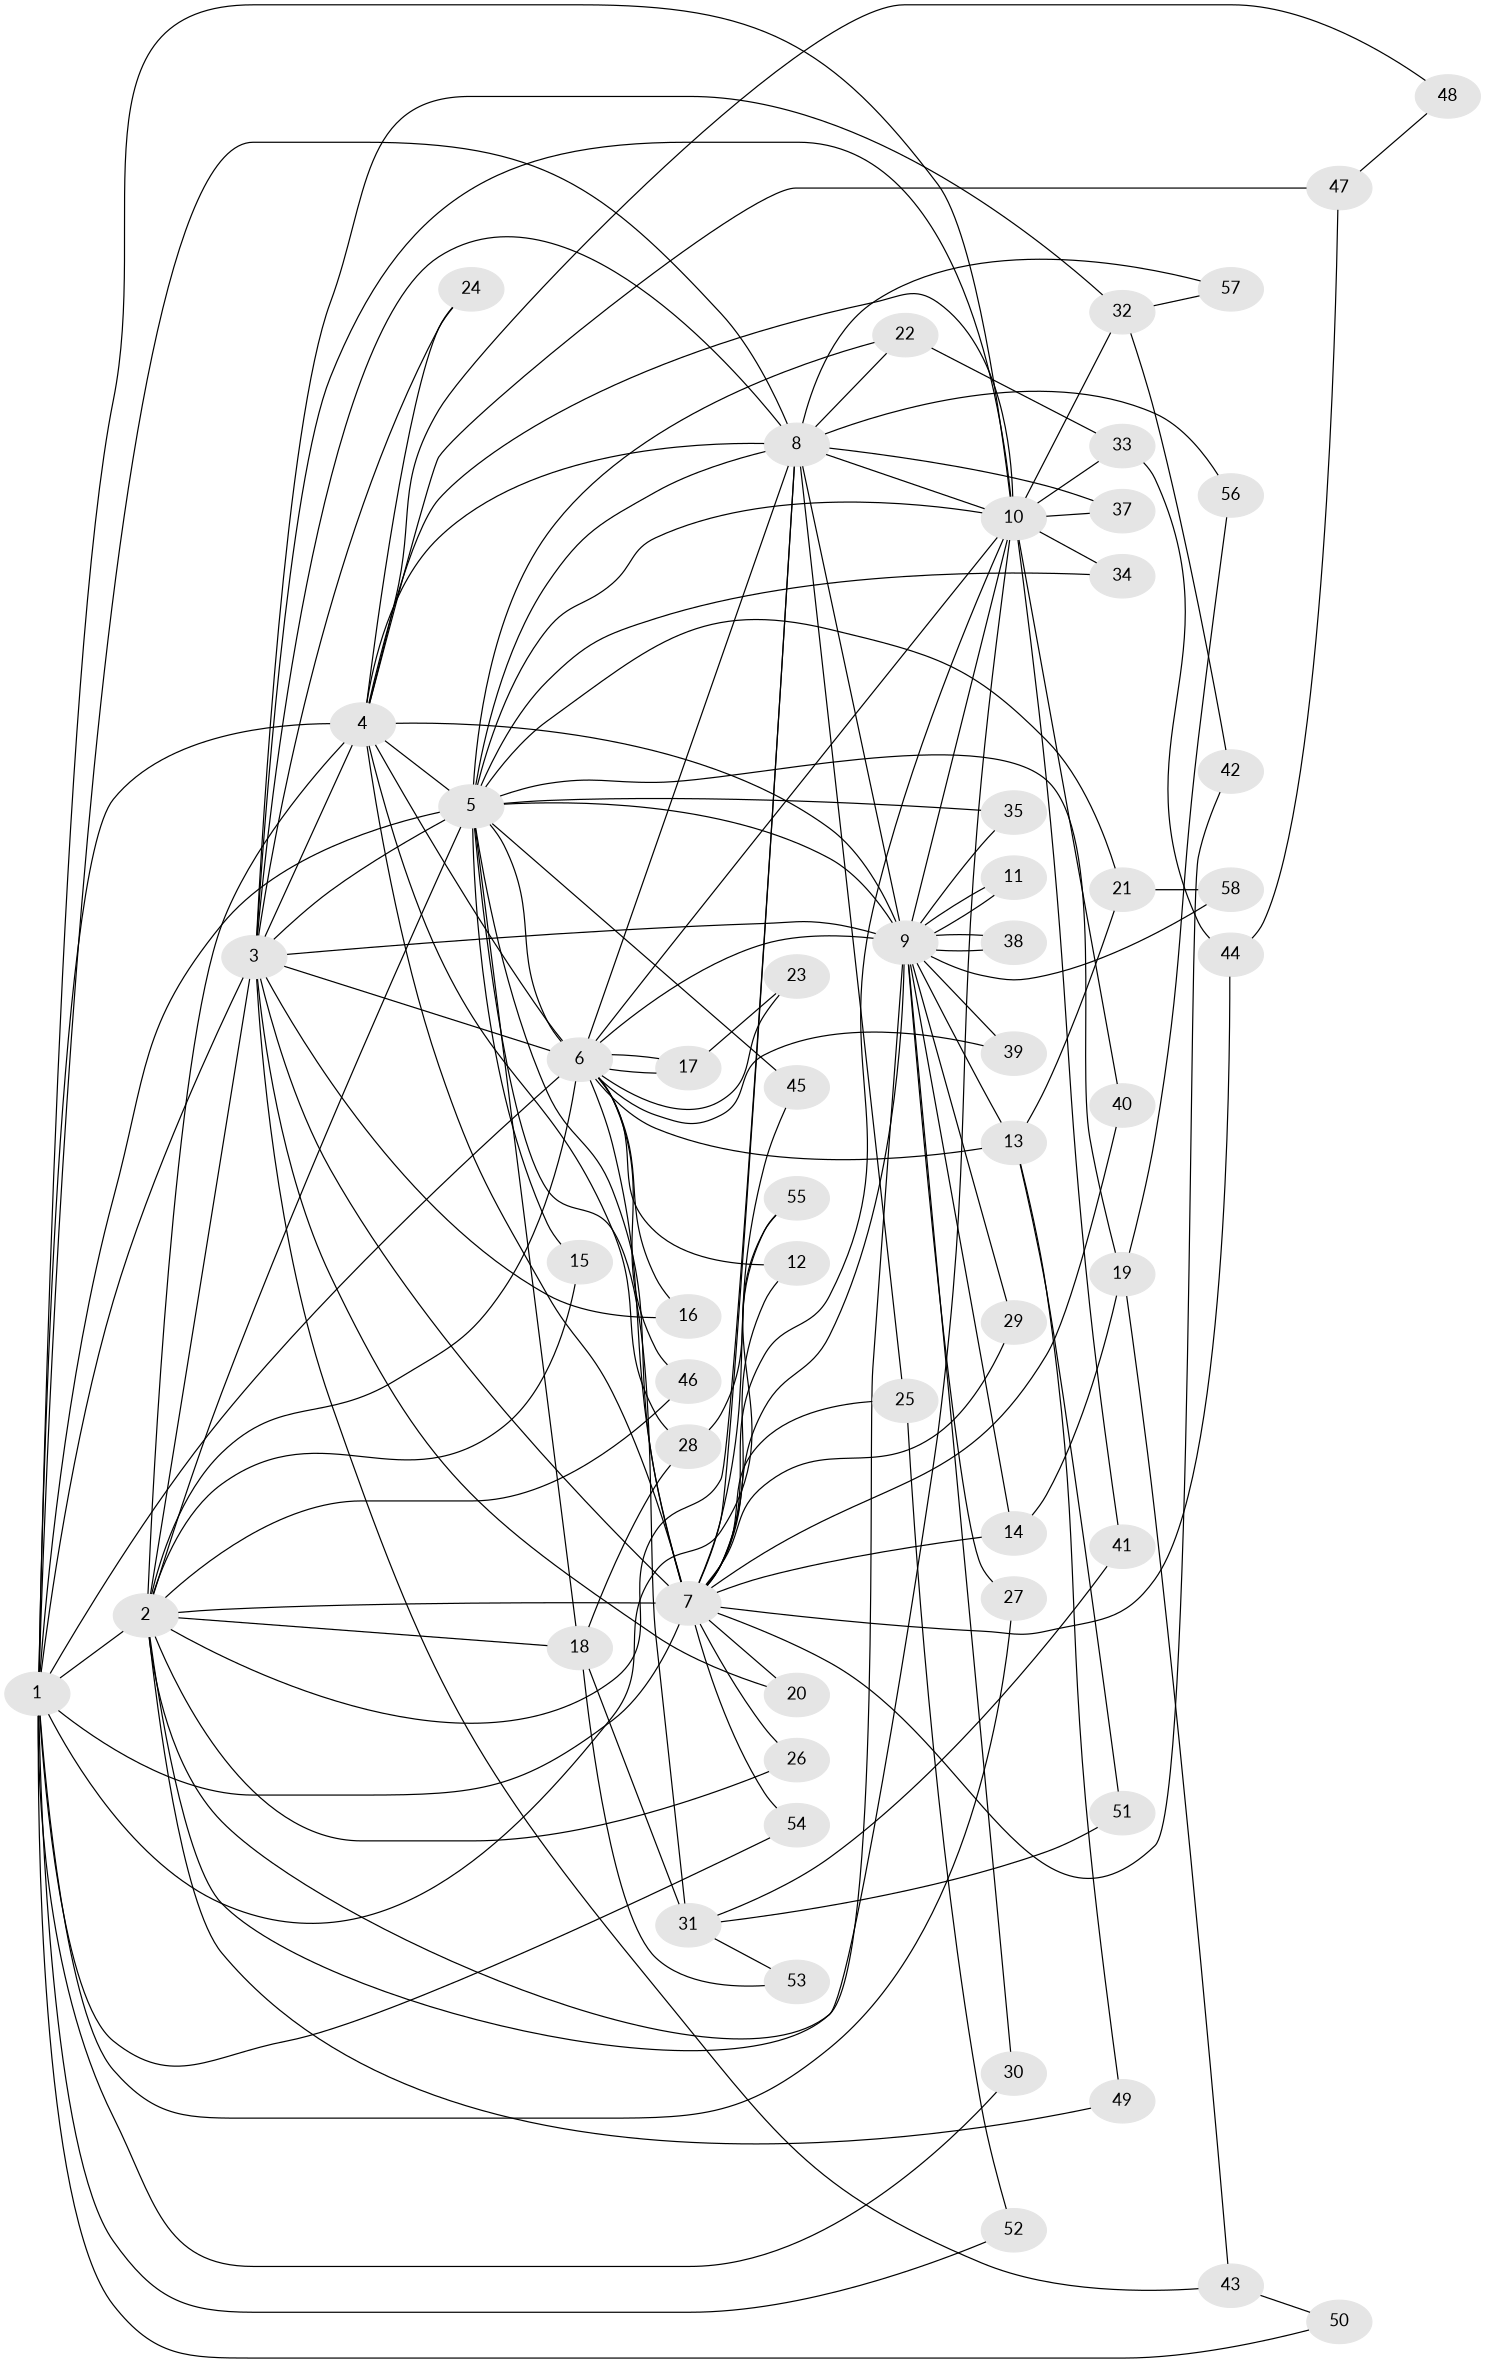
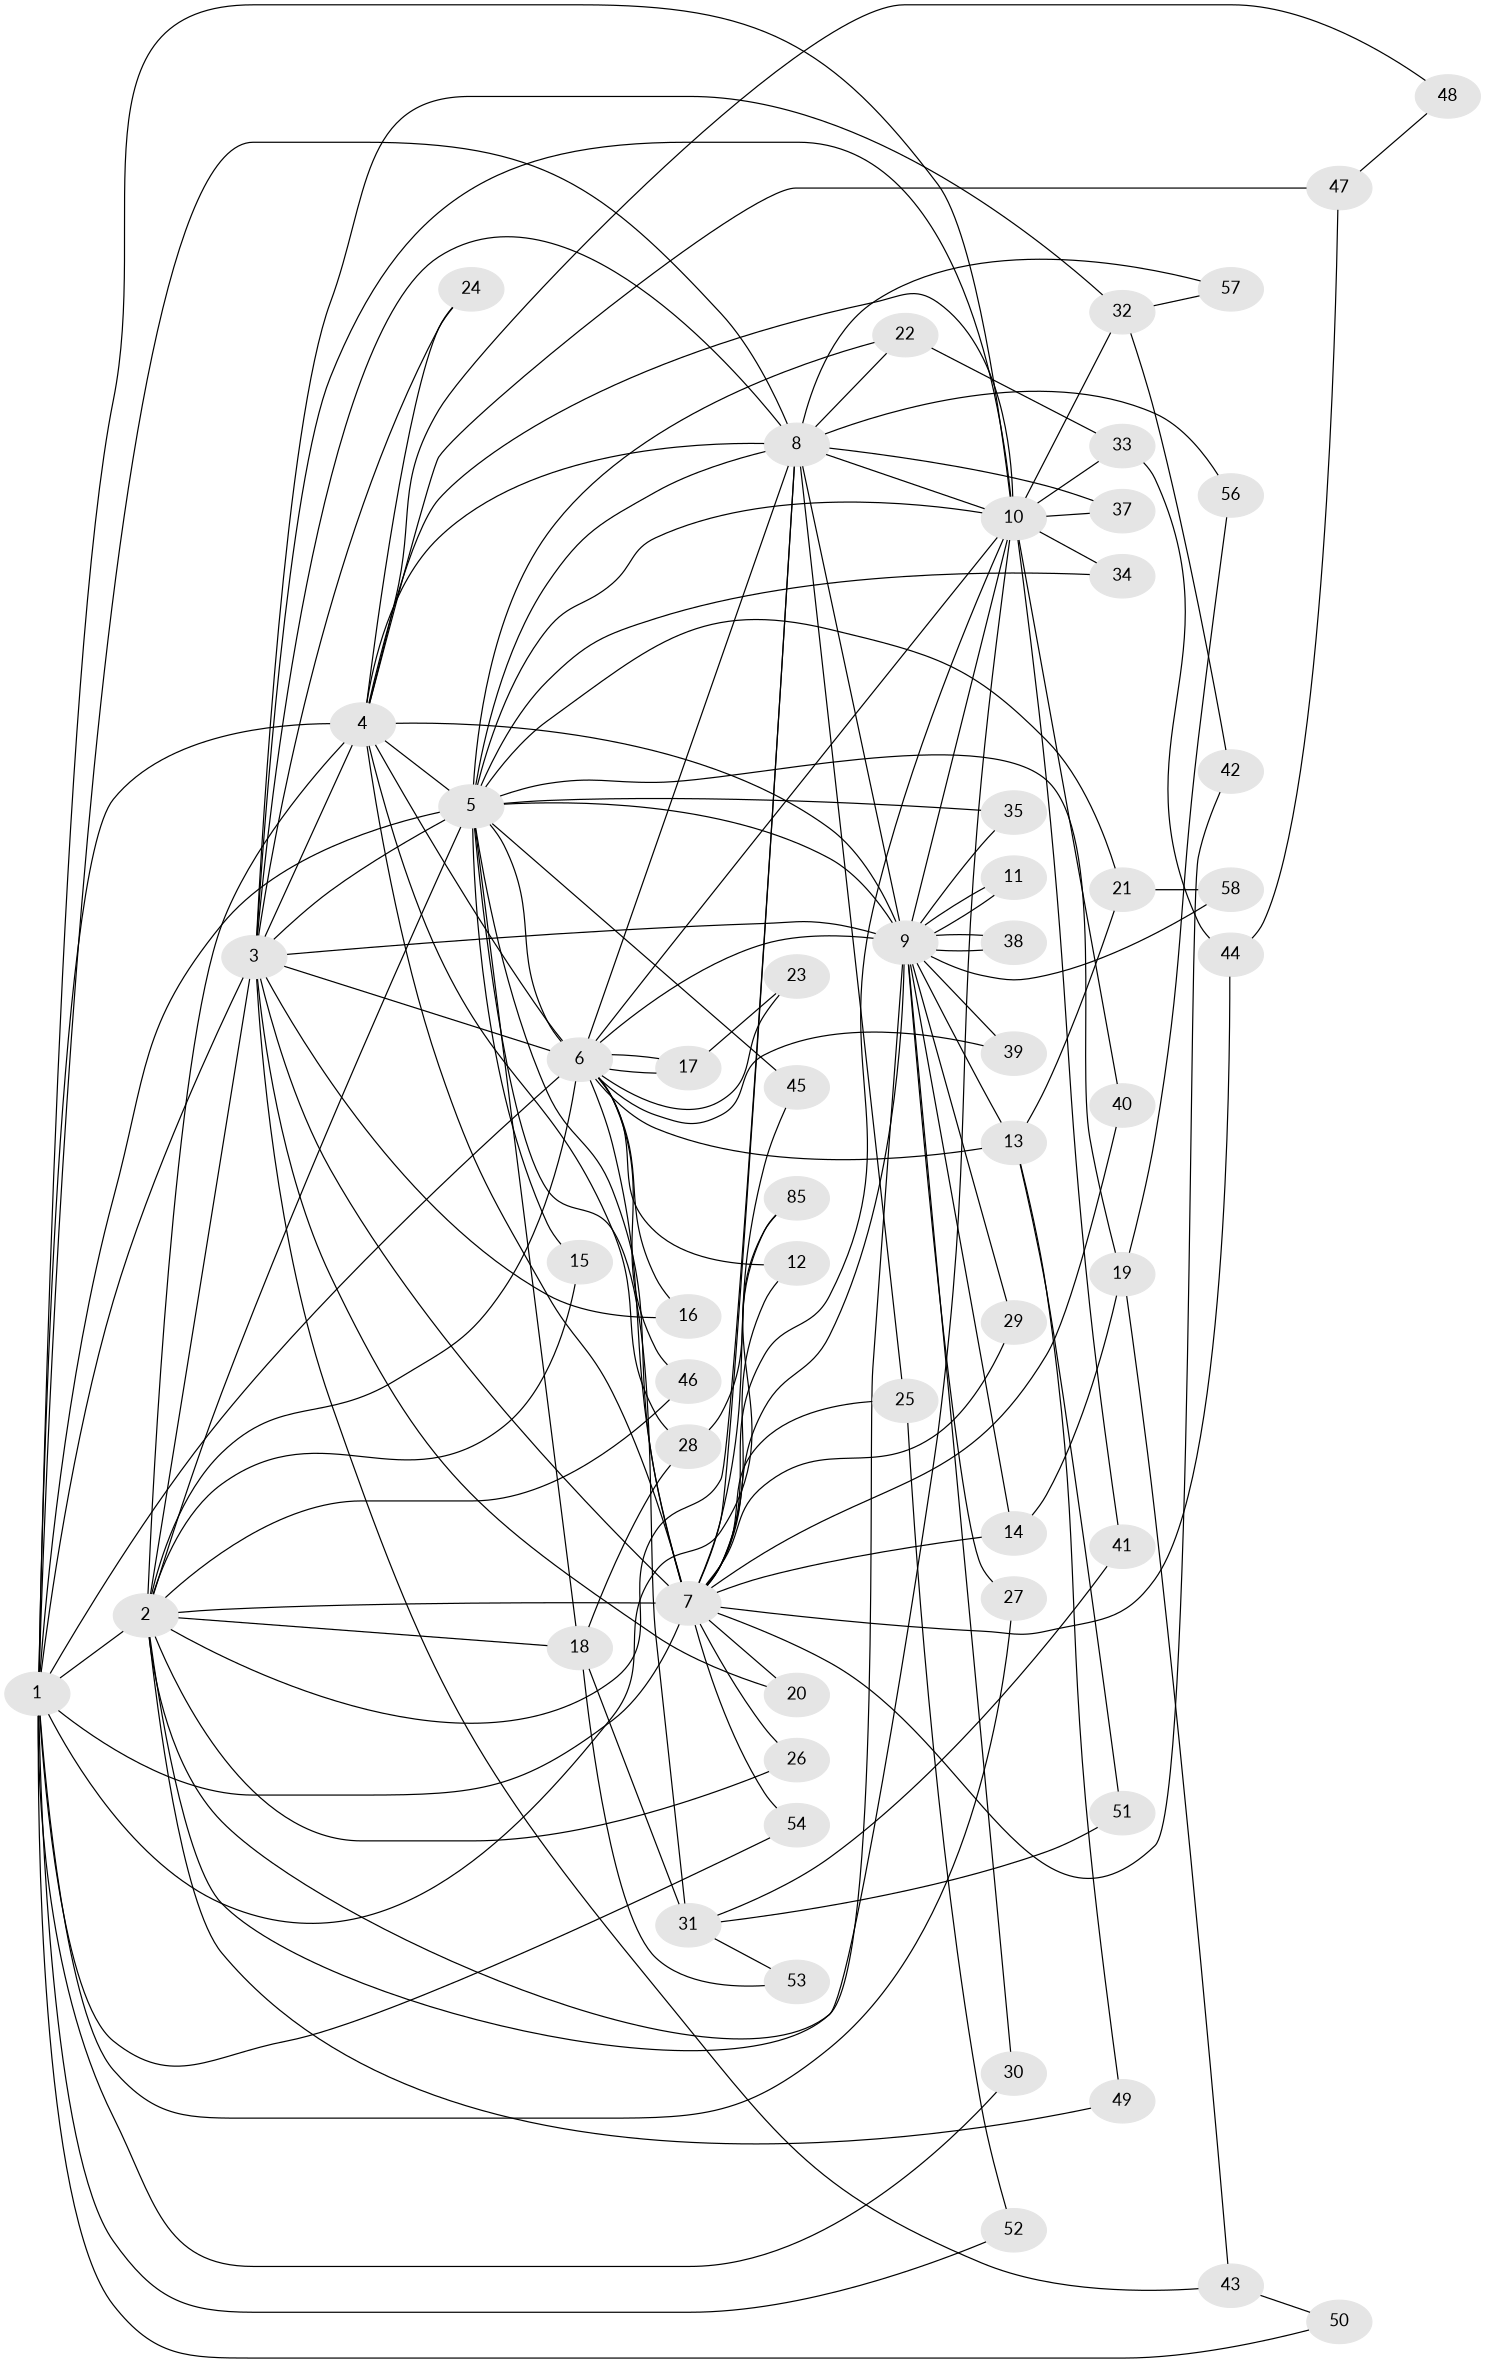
node "55": label "55" -> "85"
